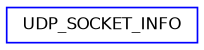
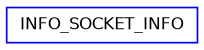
node "UDP_SOCKET_INFO": label "UDP_SOCKET_INFO" -> "INFO_SOCKET_INFO"
